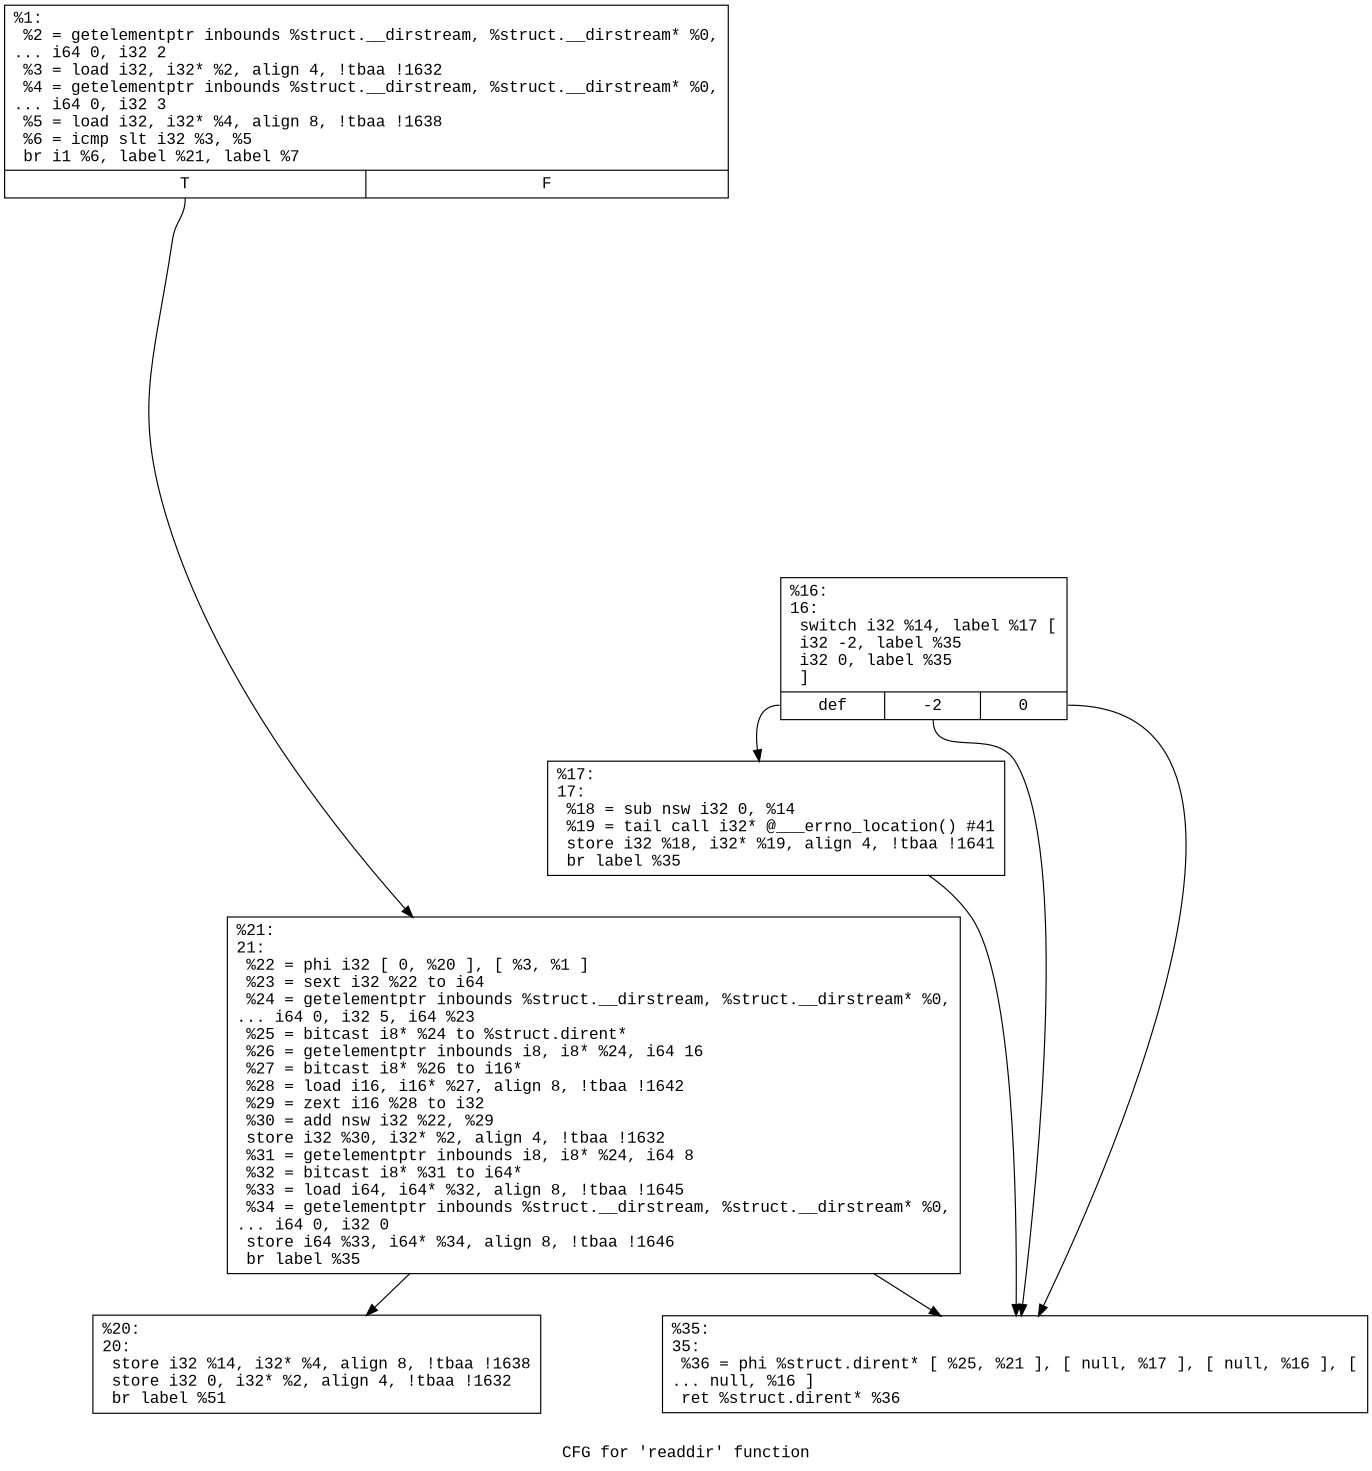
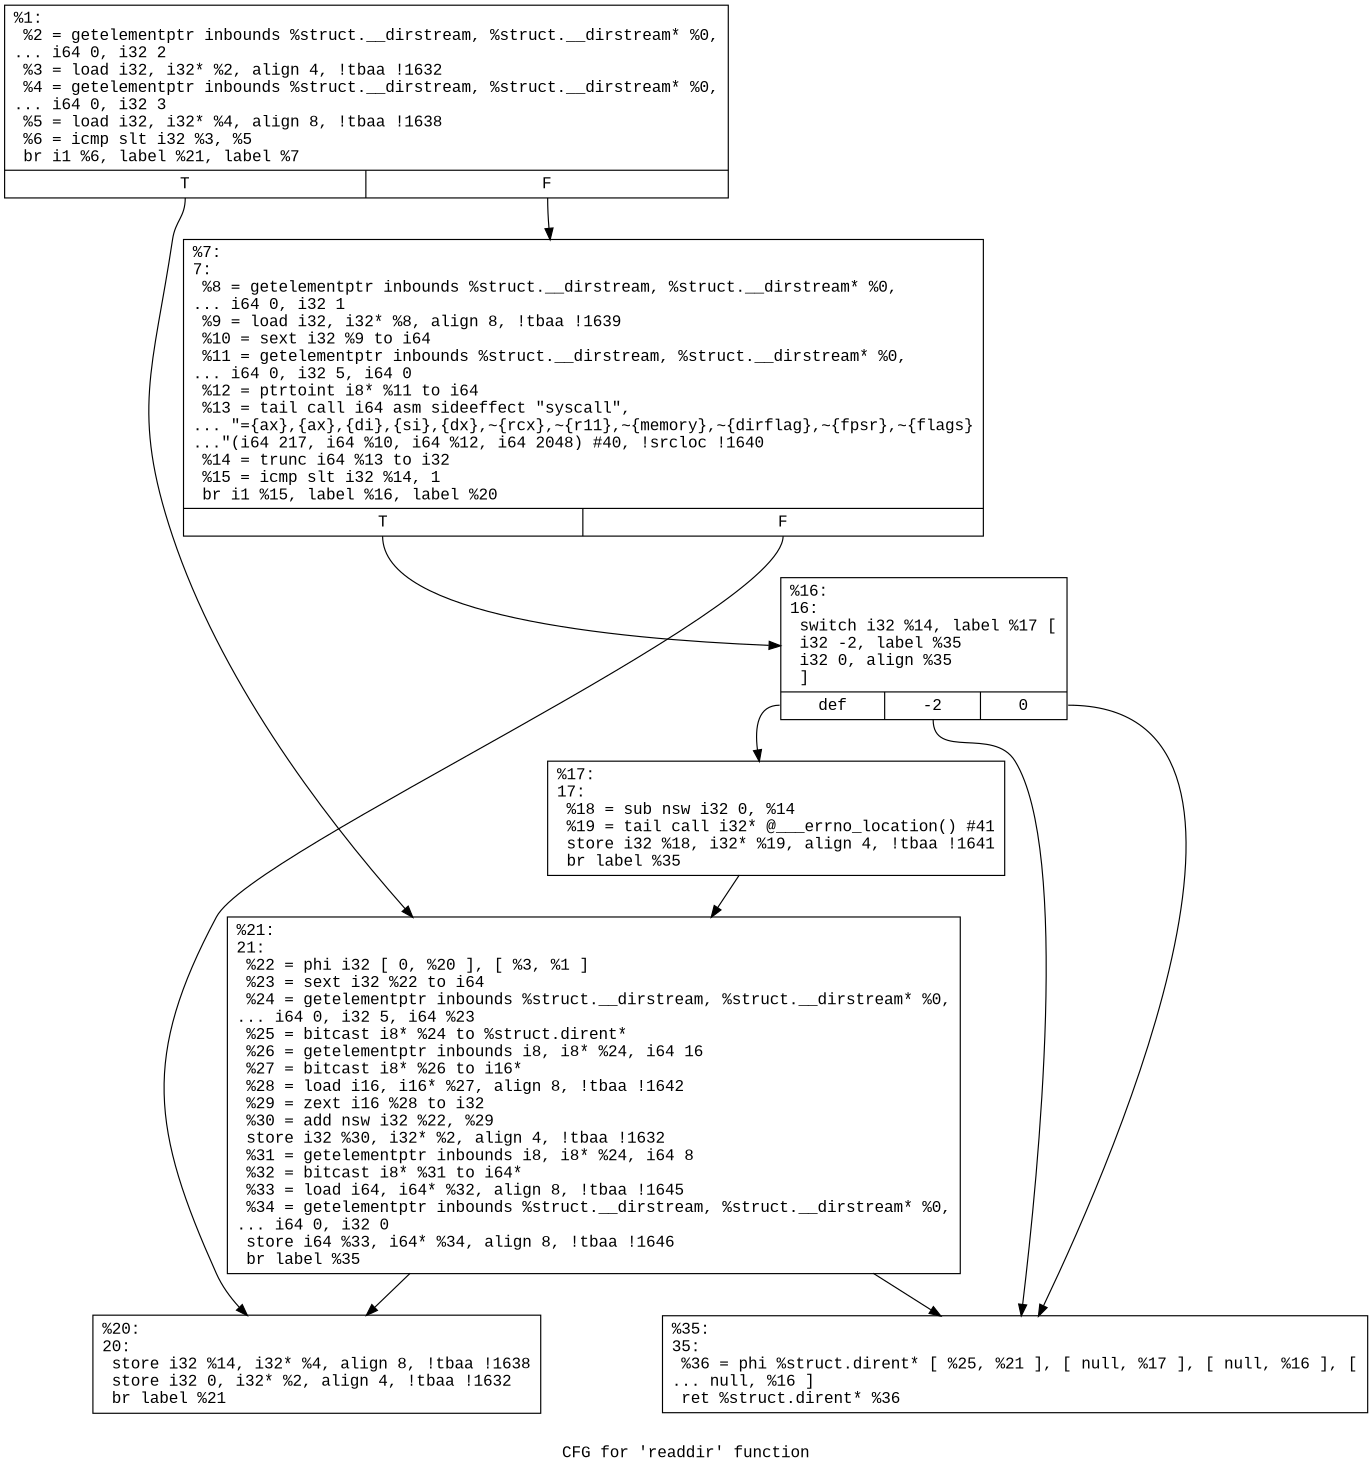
node "%7:": added
node "%16:": text "i32 0, label %35" -> "i32 0, align %35"
edge "%17:" -> "%35:": now "%17:" -> "%21:"
node "%20:": text "br label %51" -> "br label %21"
